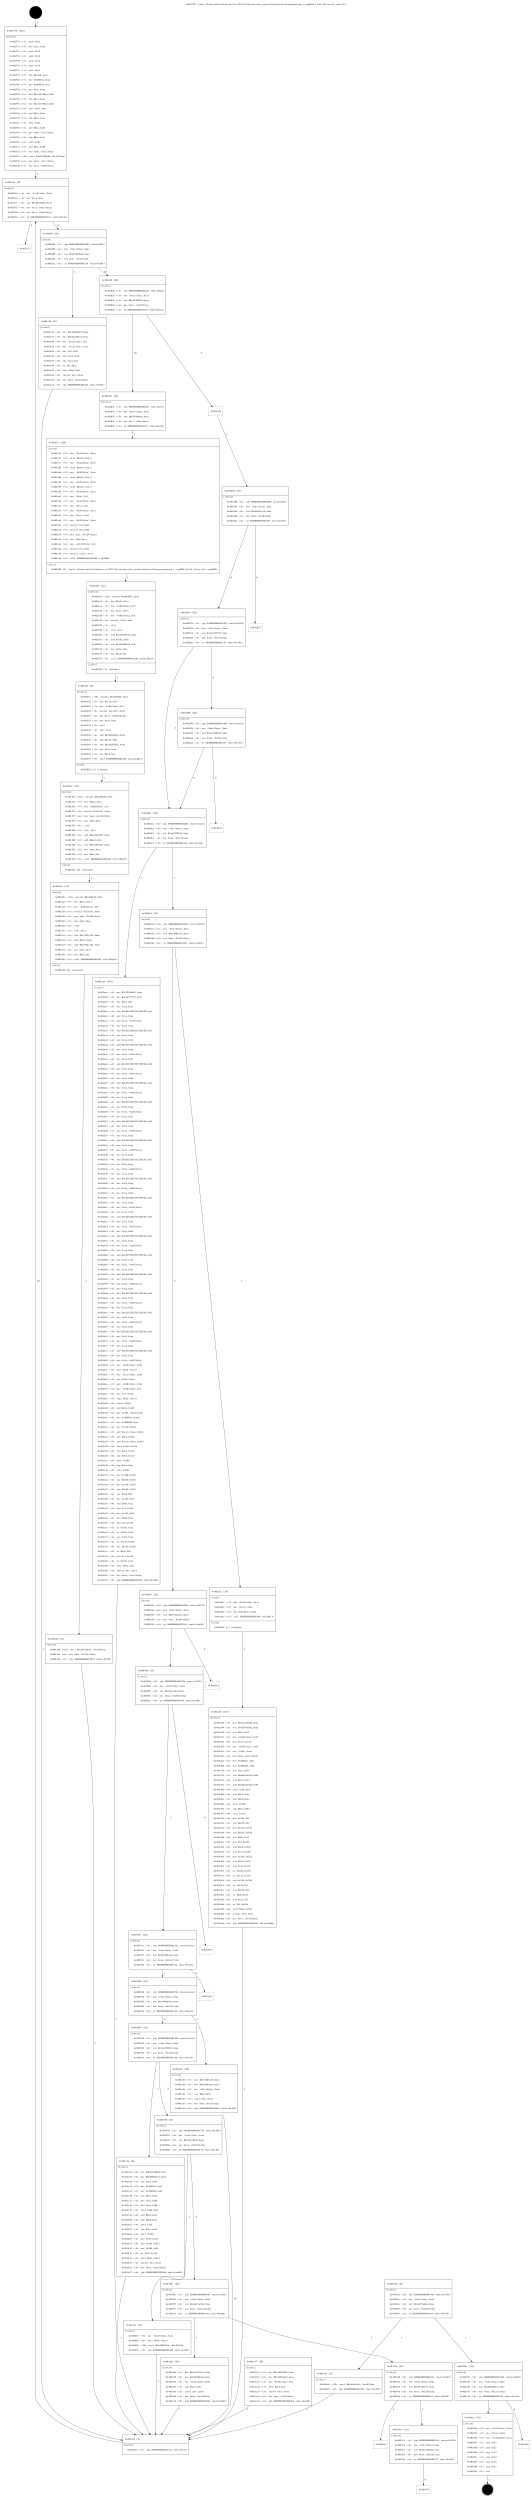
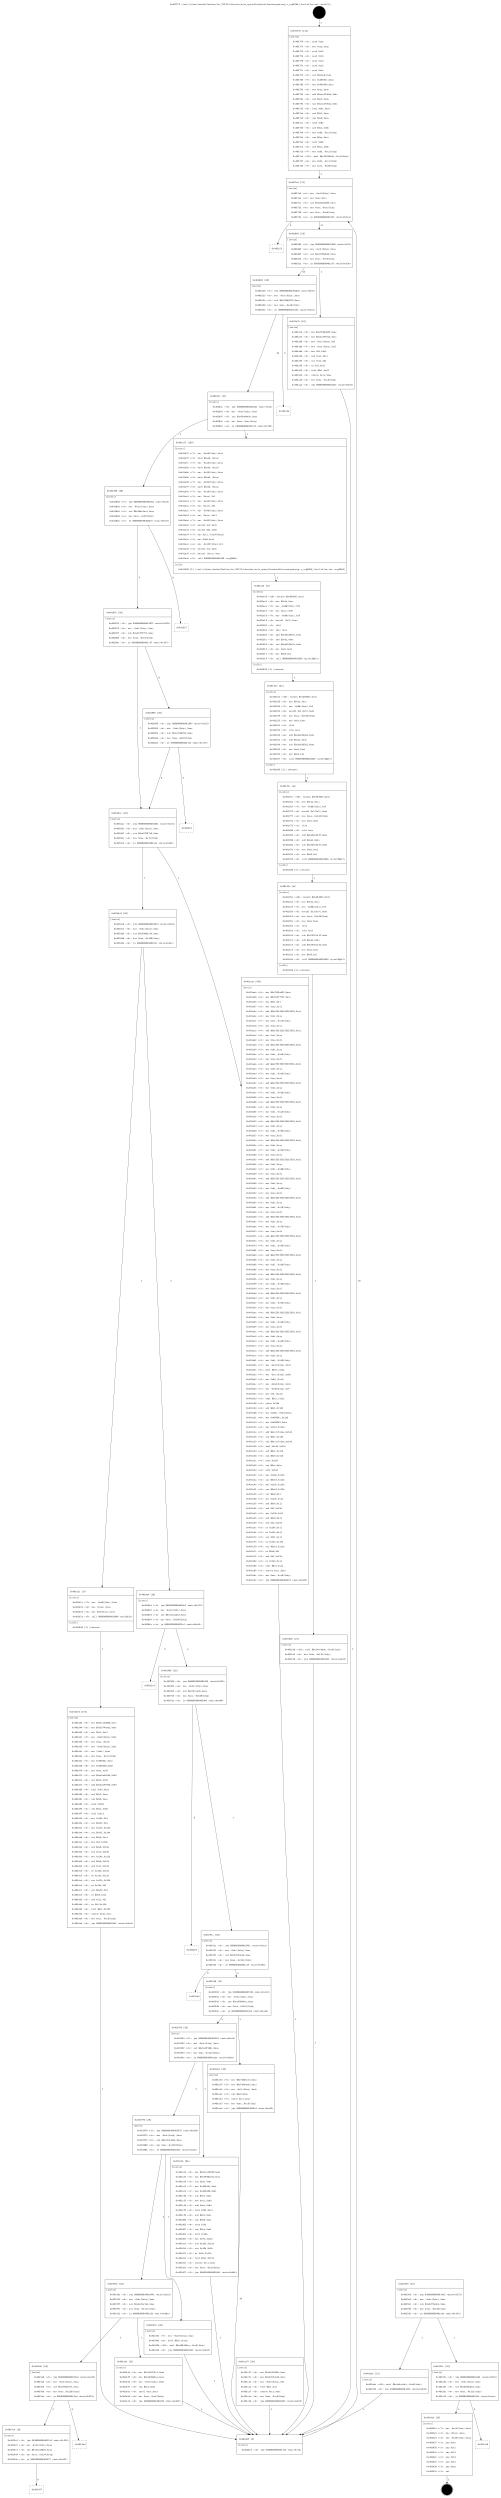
edge "0x401e36" -> "0x401858 [28]": now "0x40183c [28]" -> "0x401858 [28]"
